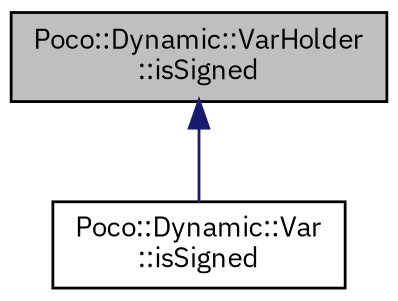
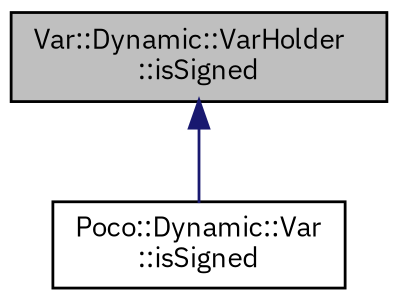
node "Poco::Dynamic::VarHolder ::isSigned": label "Poco::Dynamic::VarHolder ::isSigned" -> "Var::Dynamic::VarHolder ::isSigned"
